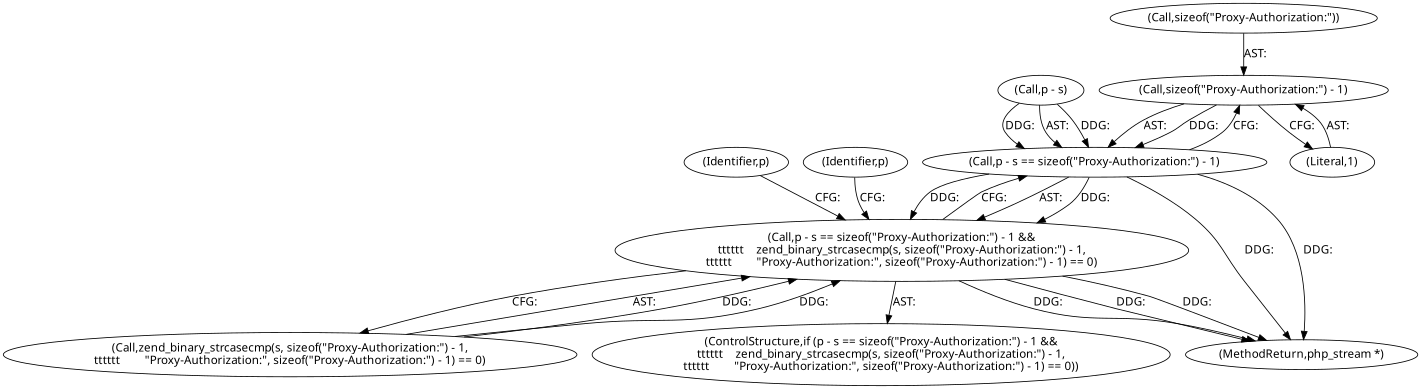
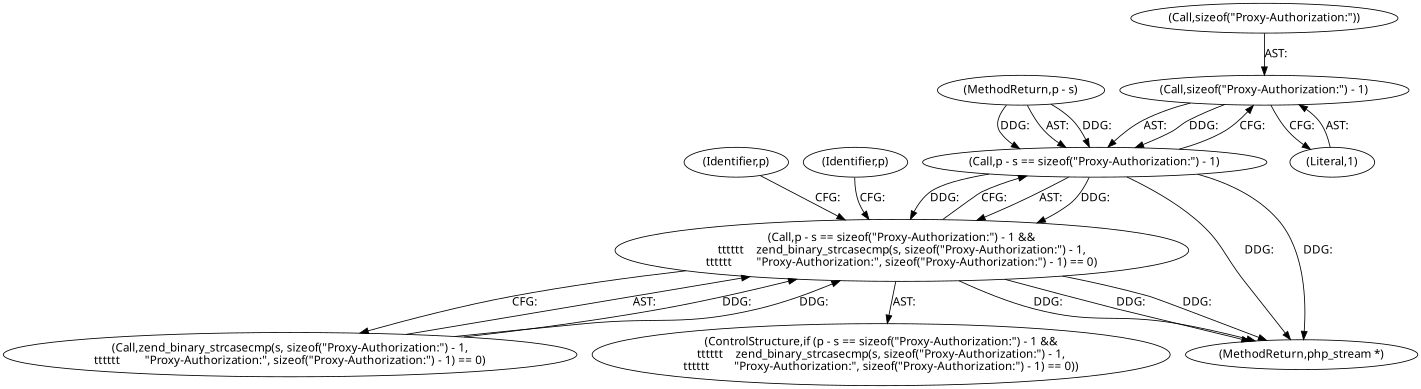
node "(Call,p - s)": label "(Call,p - s)" -> "(MethodReturn,p - s)"
